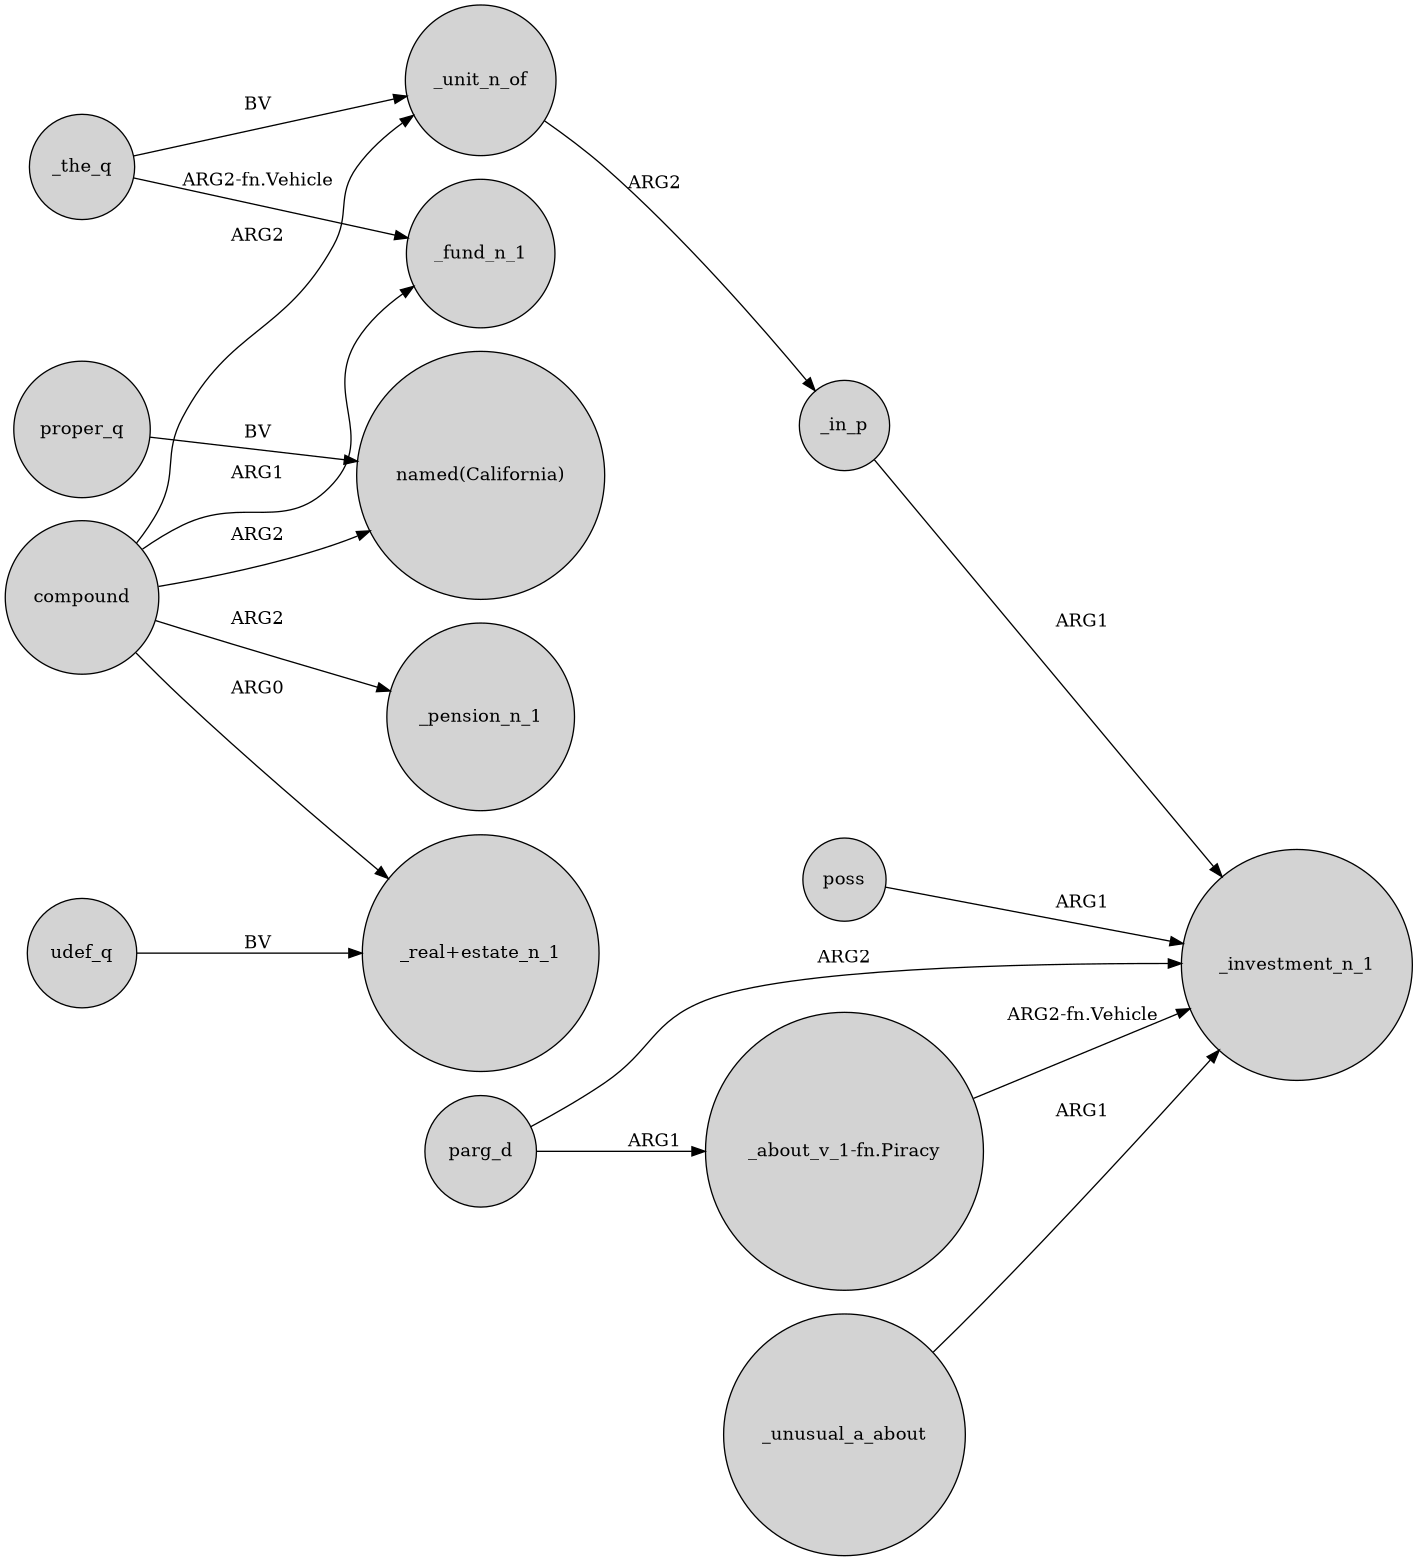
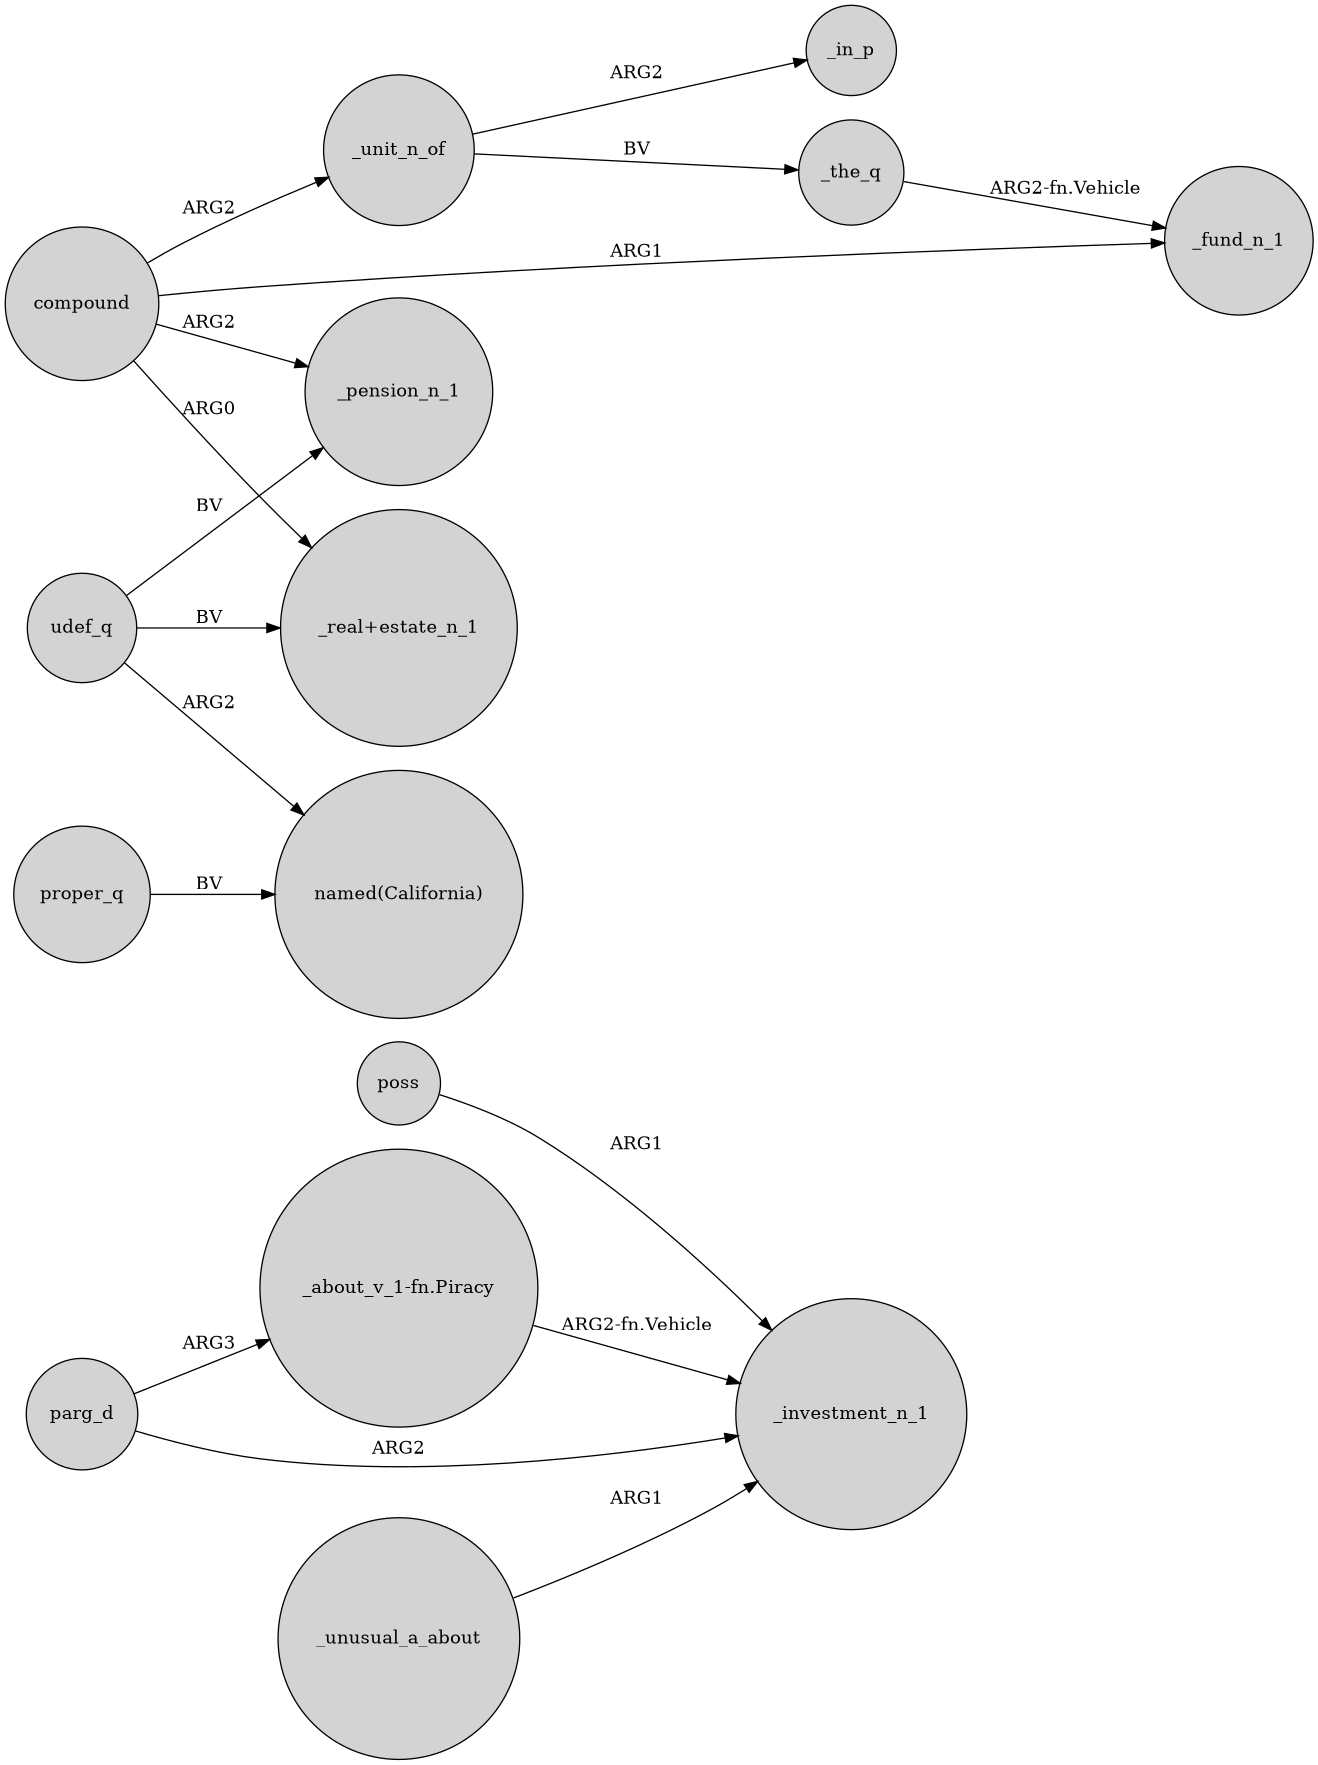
edge "_the_q" -> "_unit_n_of": reversed
edge "udef_q" -> "_pension_n_1": added, label "BV"
edge "compound" -> "named(California)": now "udef_q" -> "named(California)"
edge "_in_p" -> "_investment_n_1": removed, label "ARG1"
edge "parg_d" -> "_about_v_1-fn.Piracy": label "ARG1" -> "ARG3"
